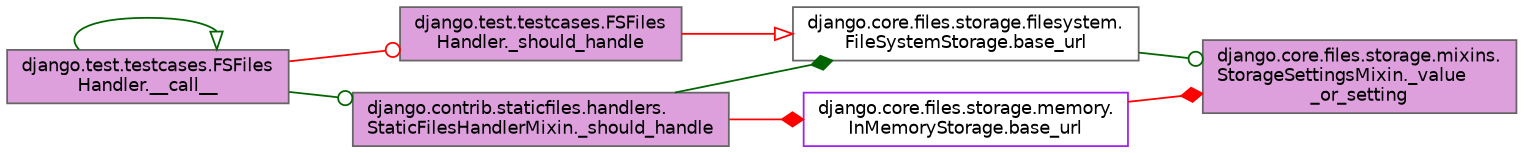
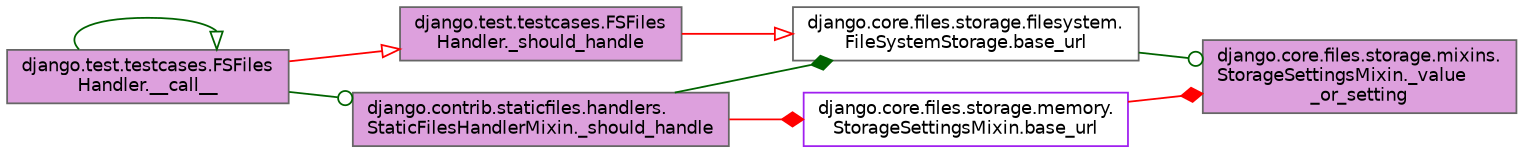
edge "django.test.testcases.FSFiles Handler.__call__" -> "django.test.testcases.FSFiles Handler._should_handle": arrowhead odot -> onormal
node "django.core.files.storage.memory. InMemoryStorage.base_url": label "django.core.files.storage.memory. InMemoryStorage.base_url" -> "django.core.files.storage.memory. StorageSettingsMixin.base_url"
